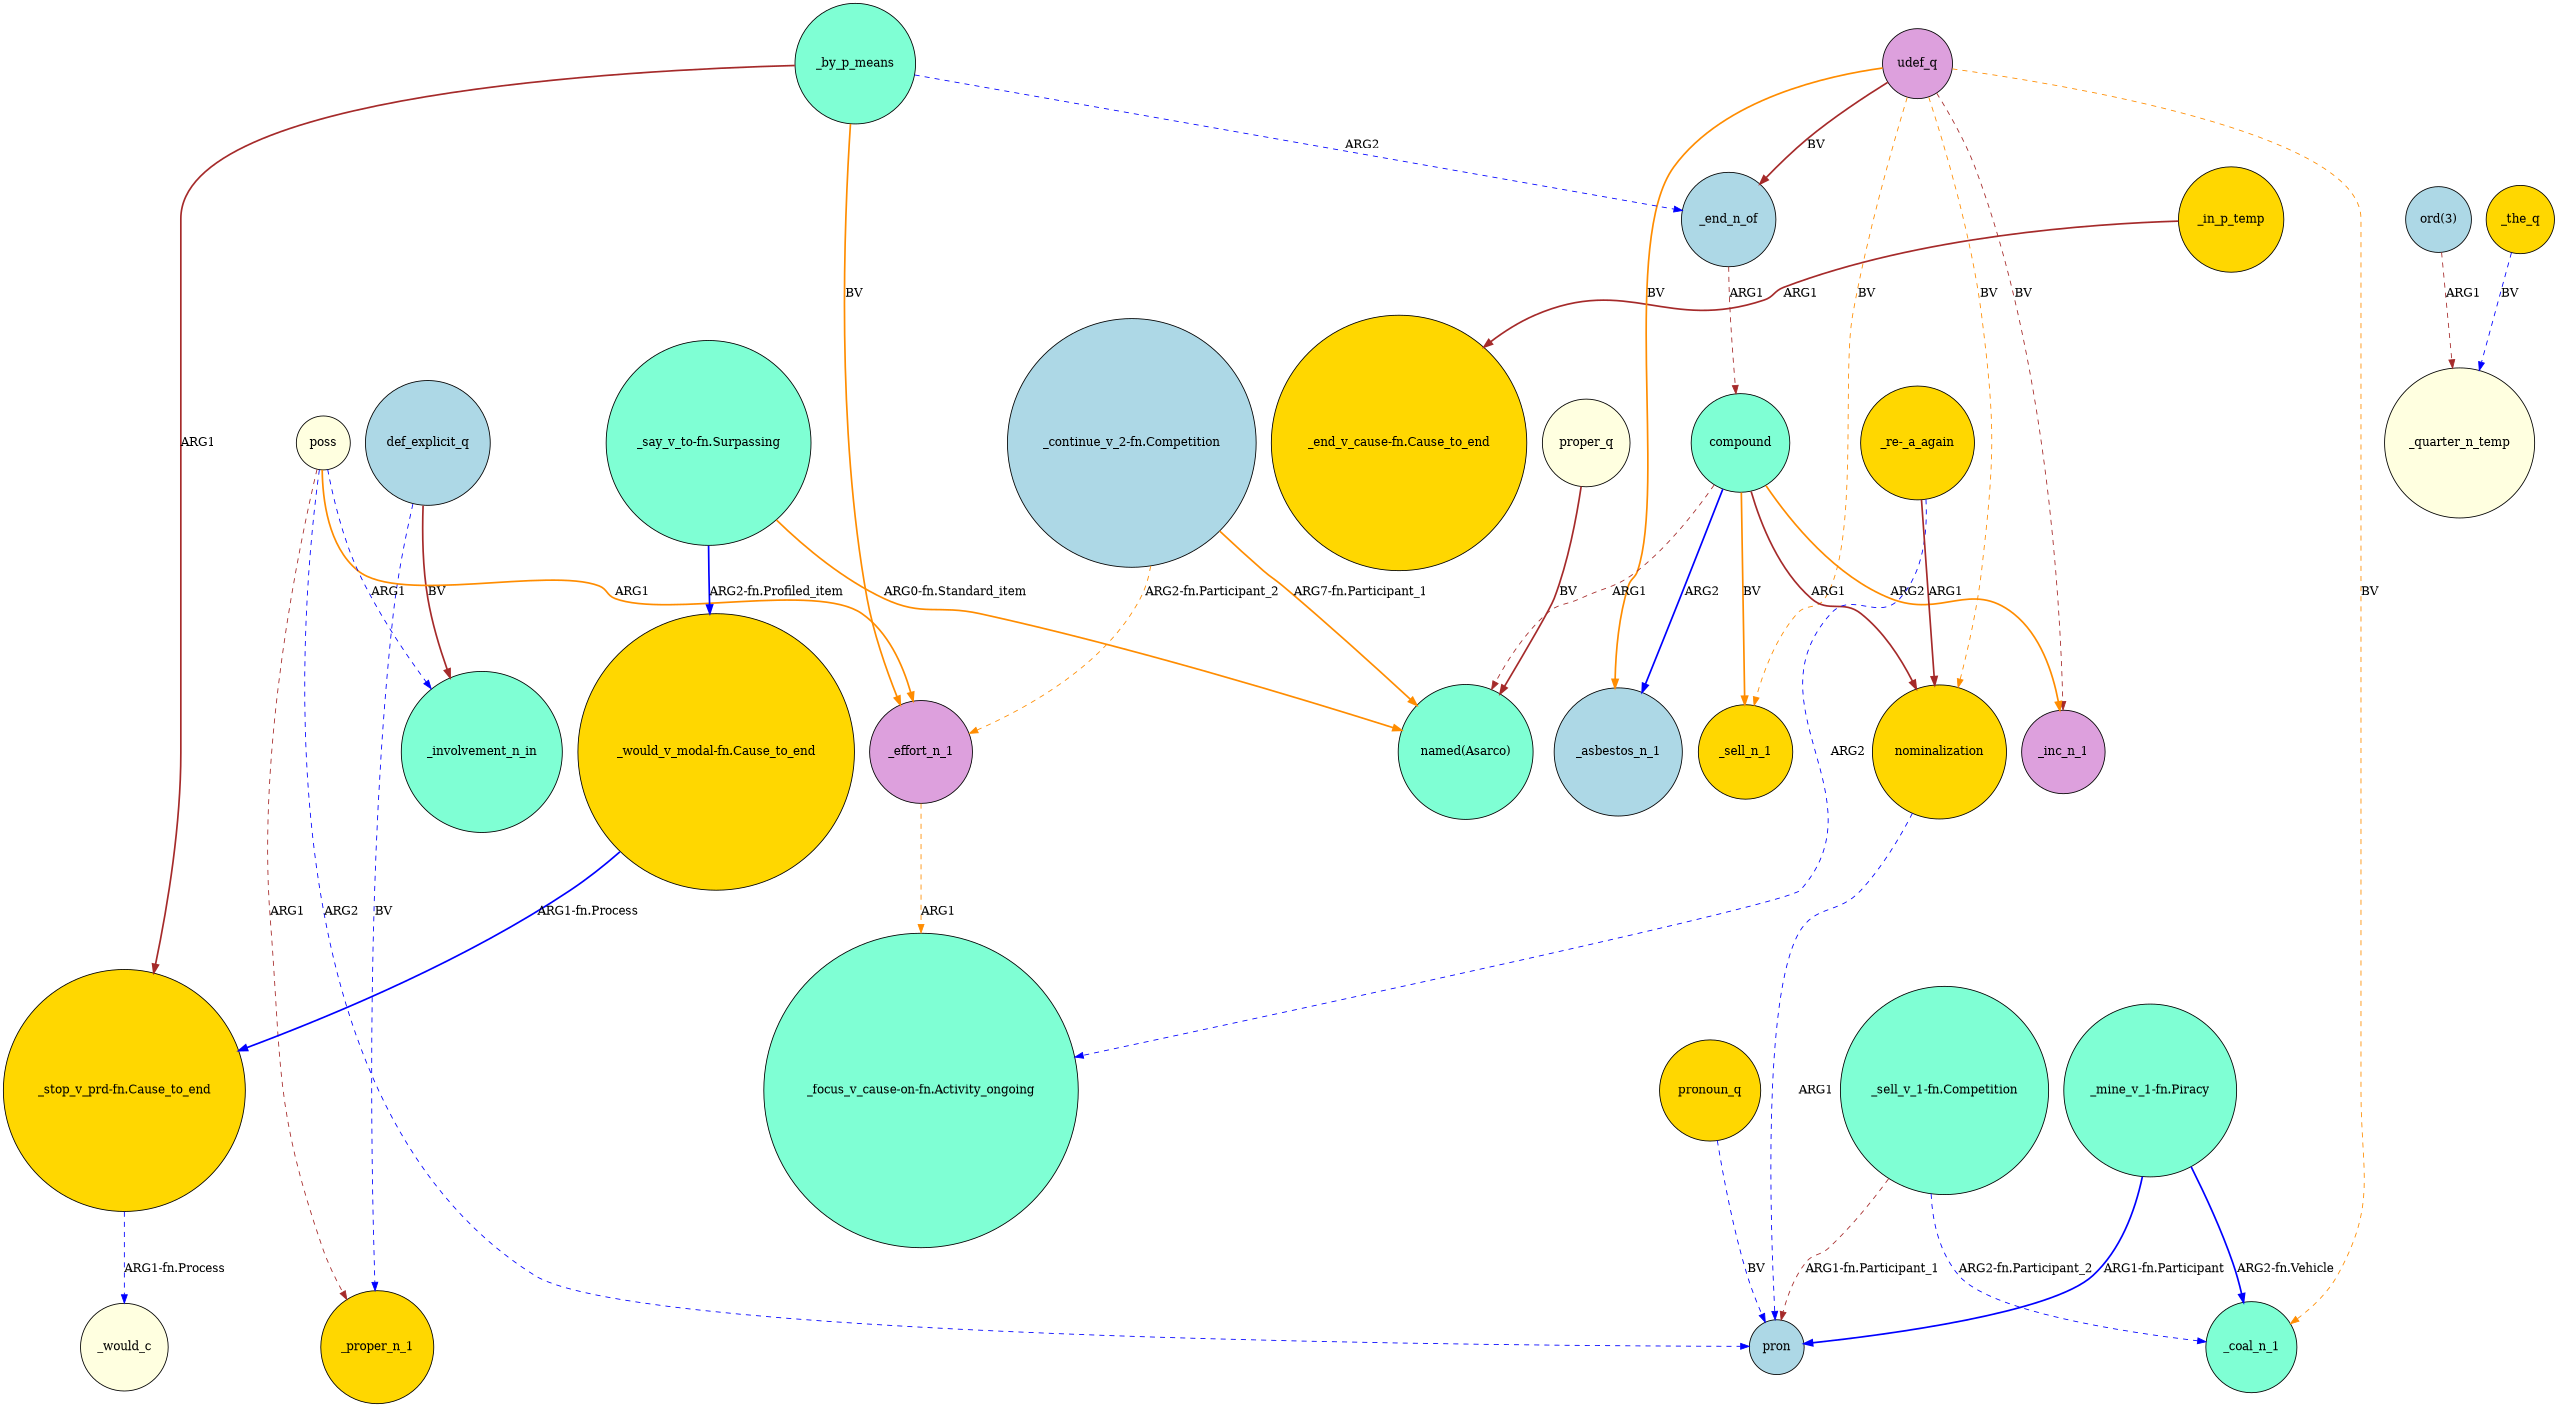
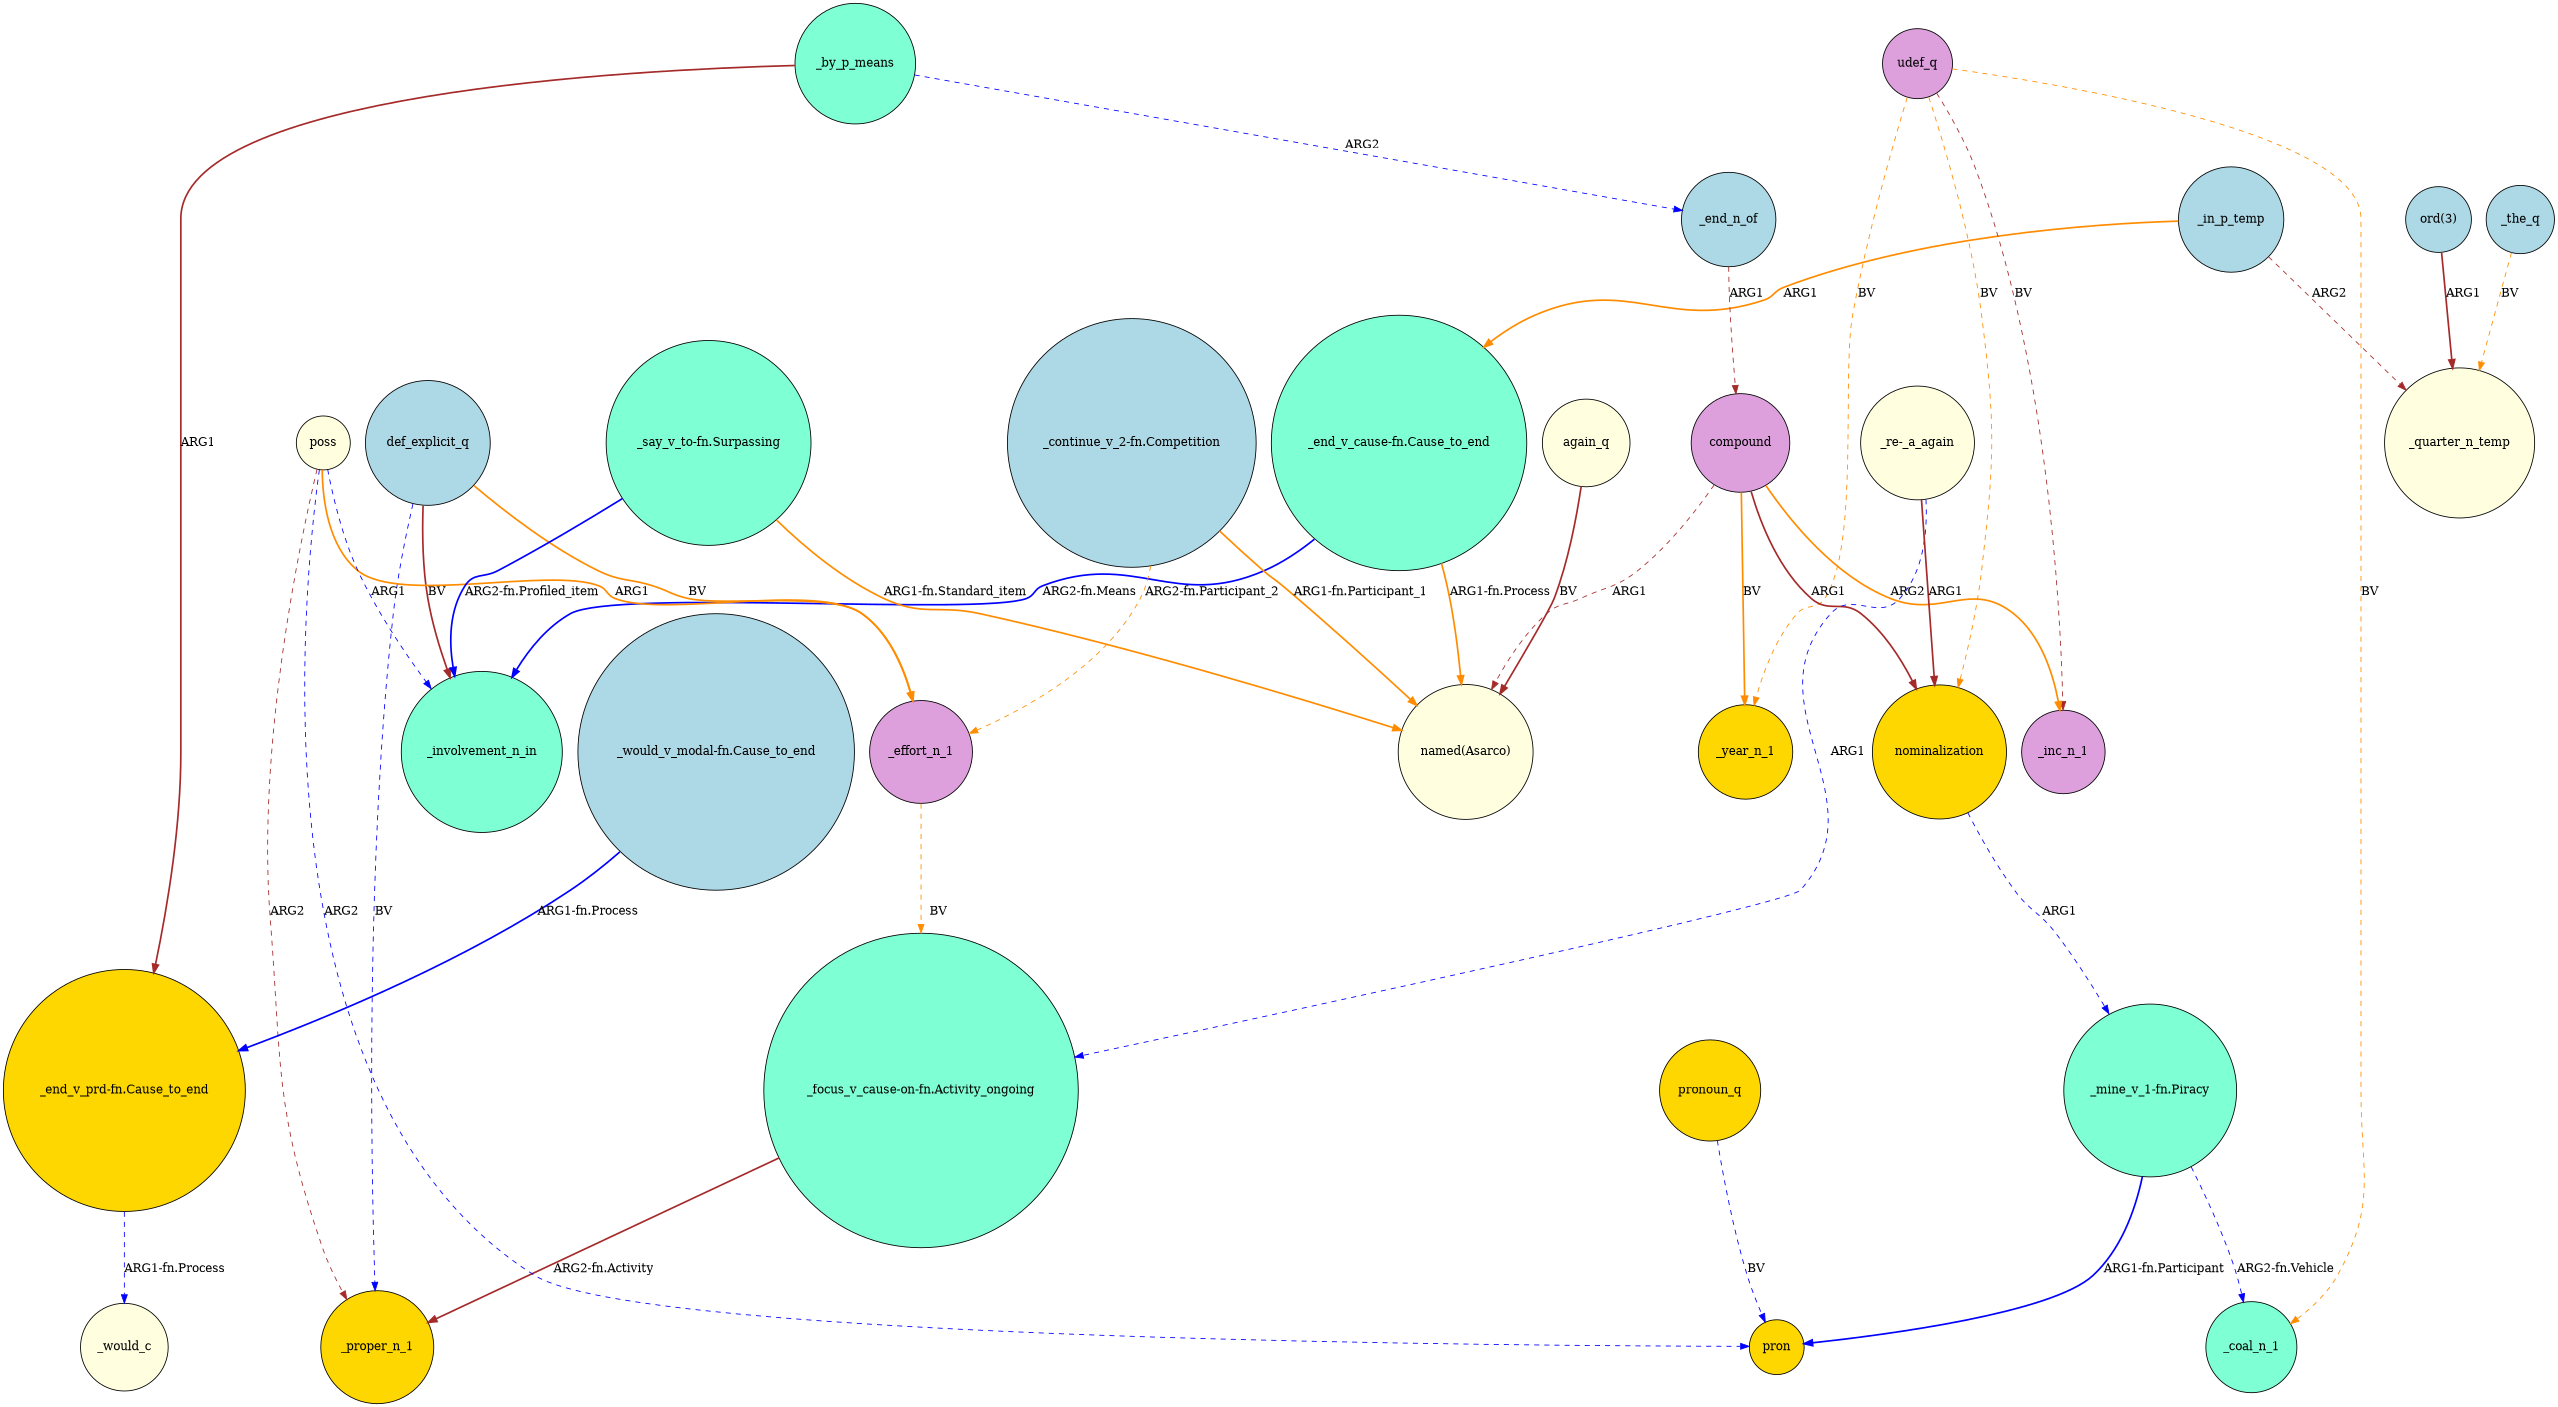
edge "udef_q" -> "_end_n_of": removed, label "BV"
node "_in_p_temp": fillcolor gold -> lightblue
node "_the_q": fillcolor gold -> lightblue
edge "_in_p_temp" -> "_end_v_cause-fn.Cause_to_end": color brown -> darkorange
edge "ord(3)" -> "_quarter_n_temp": style dashed -> bold
edge "_the_q" -> "_quarter_n_temp": color blue -> darkorange
edge "_in_p_temp" -> "_quarter_n_temp": added, label "ARG2"
edge "_by_p_means" -> "_effort_n_1": now "def_explicit_q" -> "_effort_n_1"
node "_end_v_cause-fn.Cause_to_end": fillcolor gold -> aquamarine
node "proper_q": label "proper_q" -> "again_q"
node "compound": fillcolor aquamarine -> plum
node "_re-_a_again": fillcolor gold -> lightyellow
edge "_say_v_to-fn.Surpassing" -> "_would_v_modal-fn.Cause_to_end": now "_say_v_to-fn.Surpassing" -> "_involvement_n_in"
edge "_say_v_to-fn.Surpassing" -> "named(Asarco)": label "ARG0-fn.Standard_item" -> "ARG1-fn.Standard_item"
edge "_continue_v_2-fn.Competition" -> "named(Asarco)": label "ARG7-fn.Participant_1" -> "ARG1-fn.Participant_1"
edge "_end_v_cause-fn.Cause_to_end" -> "_involvement_n_in": added, label "ARG2-fn.Means"
edge "_end_v_cause-fn.Cause_to_end" -> "named(Asarco)": added, label "ARG1-fn.Process"
node "_would_v_modal-fn.Cause_to_end": fillcolor gold -> lightblue
node "named(Asarco)": fillcolor aquamarine -> lightyellow
node "_asbestos_n_1": removed
node "_sell_n_1": label "_sell_n_1" -> "_year_n_1"
edge "_re-_a_again" -> "_focus_v_cause-on-fn.Activity_ongoing": label "ARG2" -> "ARG1"
edge "poss" -> "_proper_n_1": label "ARG1" -> "ARG2"
edge "_effort_n_1" -> "_focus_v_cause-on-fn.Activity_ongoing": label "ARG1" -> "BV"
edge "nominalization" -> "pron": now "nominalization" -> "_mine_v_1-fn.Piracy"
node "_stop_v_prd-fn.Cause_to_end": label "_stop_v_prd-fn.Cause_to_end" -> "_end_v_prd-fn.Cause_to_end"
node "_sell_v_1-fn.Competition": removed
edge "_mine_v_1-fn.Piracy" -> "_coal_n_1": style bold -> dashed
edge "_focus_v_cause-on-fn.Activity_ongoing" -> "_proper_n_1": added, label "ARG2-fn.Activity"
node "pron": fillcolor lightblue -> gold
